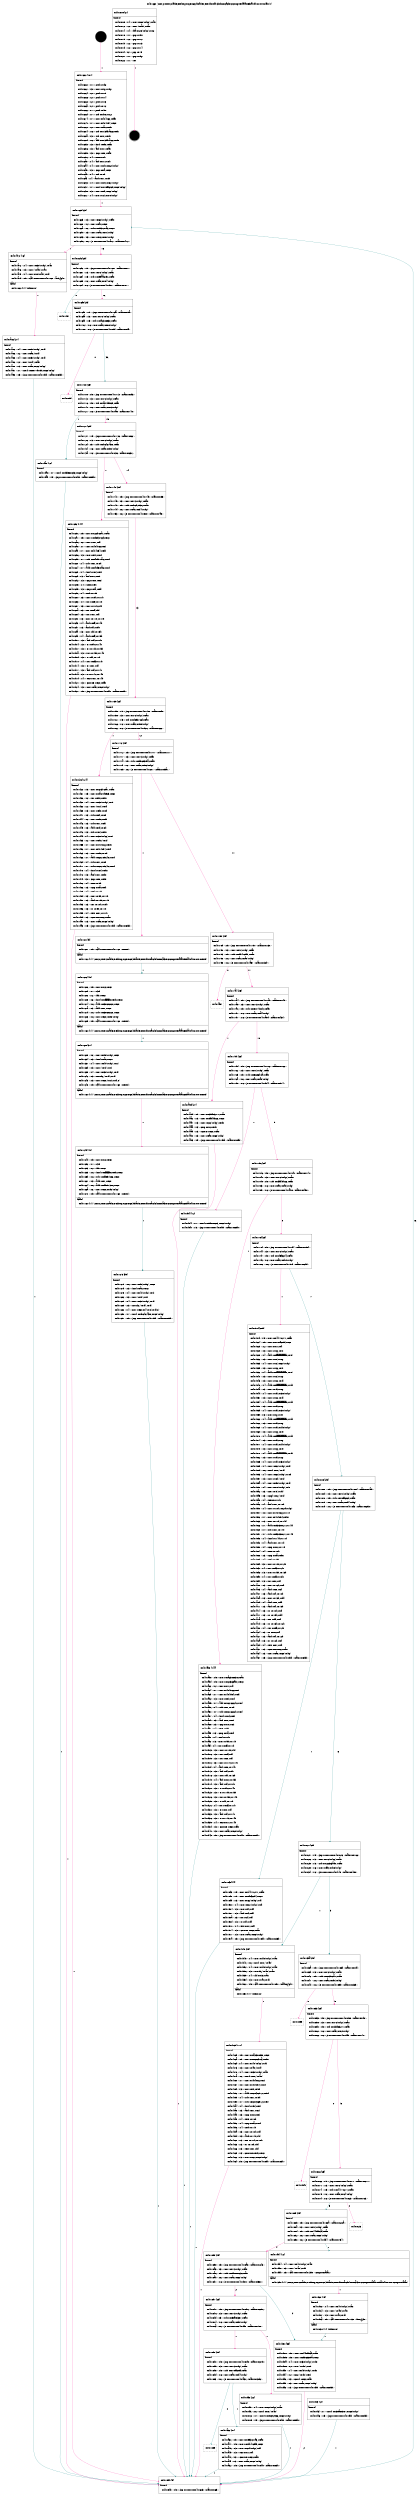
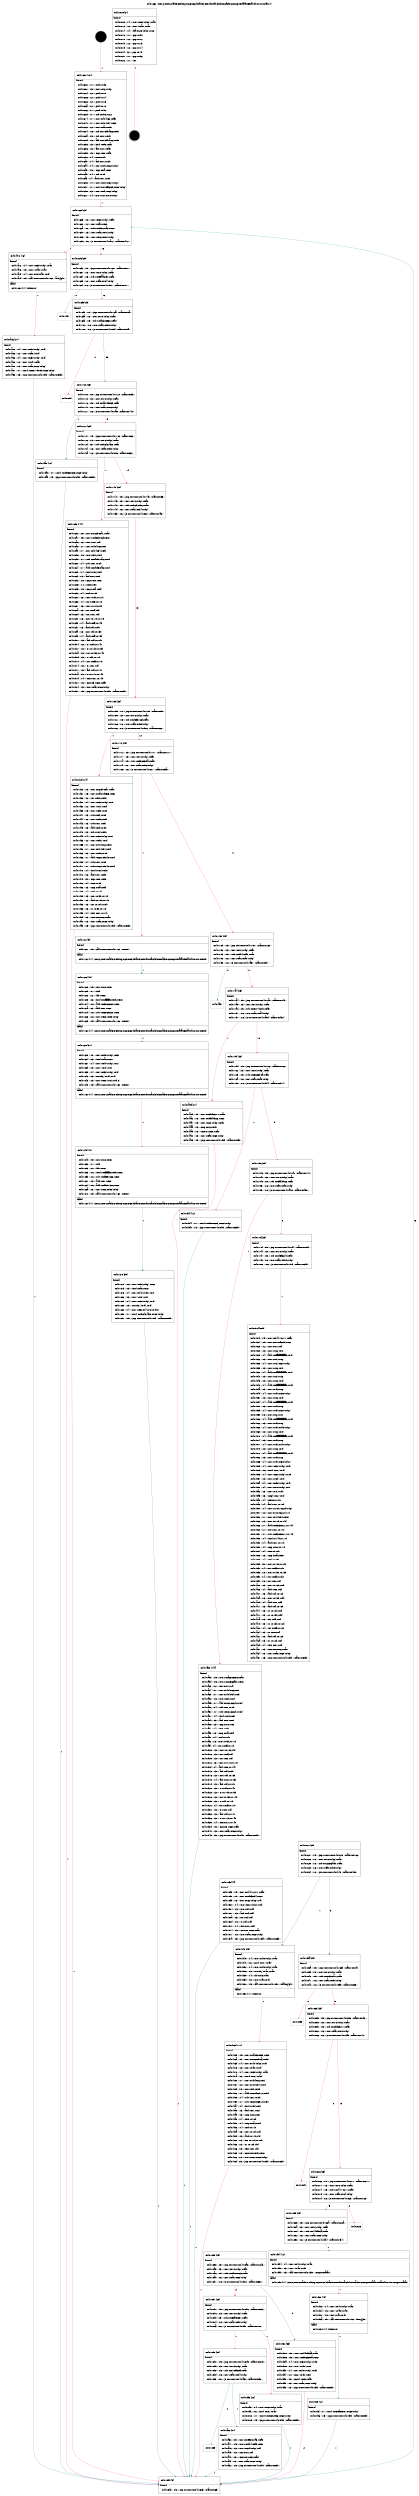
edge "0x40170e [25]" -> "0x401727 [25]": label " 15" -> " 9"
edge "0x40178b [25]" -> "0x401a57": color deeppink -> teal
node "0x401808 [25]": removed
edge "0x401885 [25]" -> "0x40189e [25]": removed, label "4"
edge "0x401dc0 [15]" -> "0x401be0 [33]": now "0x401dc0 [15]" -> "0x401dcf [12]"
